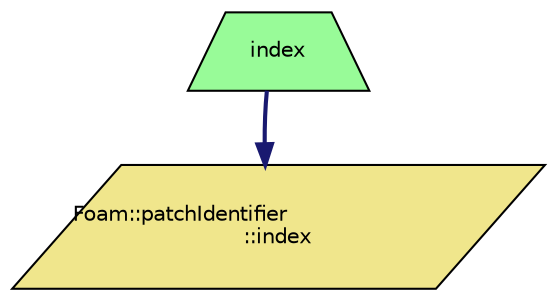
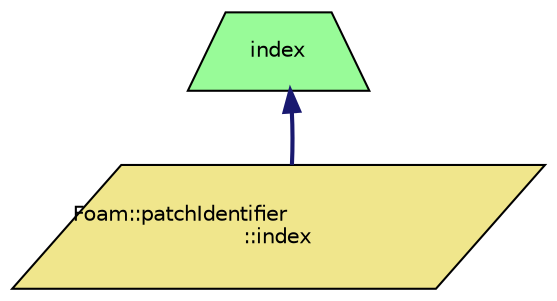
edge "index" -> "Foam::patchIdentifier ::index": reversed
